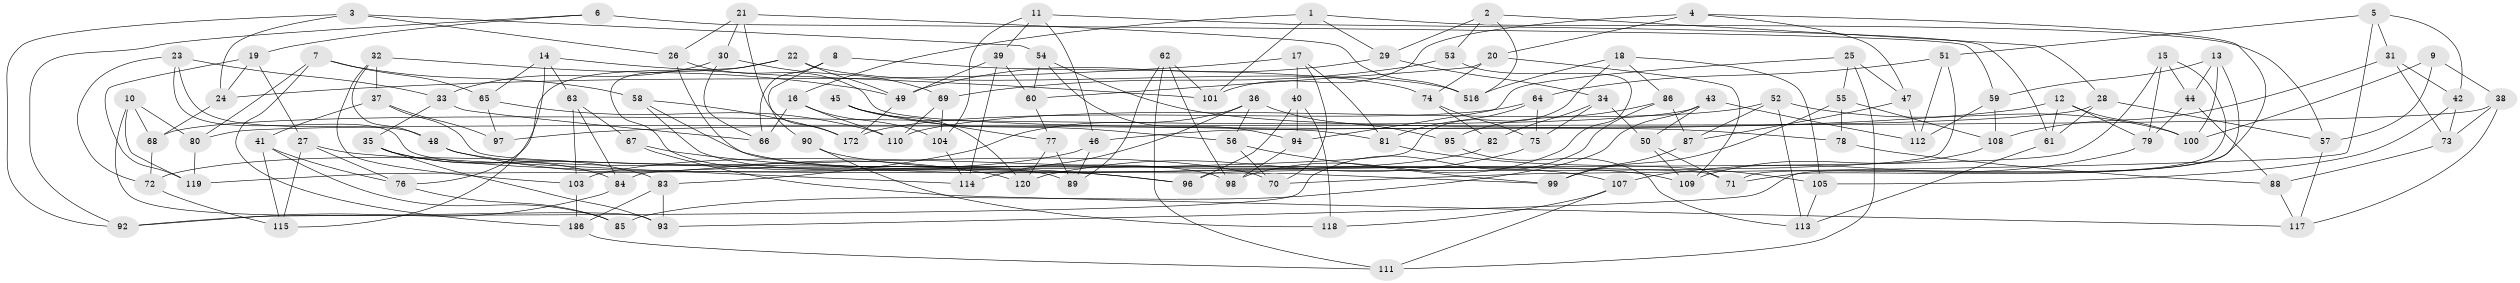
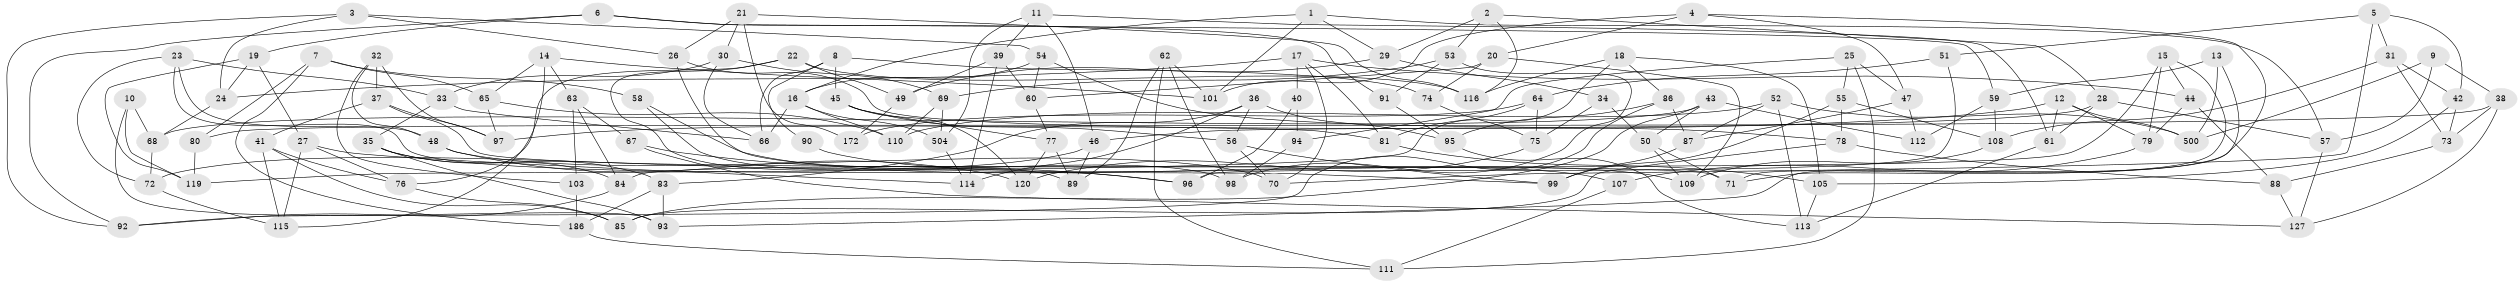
edge "32" -- "49": now "32" -- "97"
edge "13" -- "44": now "17" -- "44"
edge "8" -- "45": added
node "91": added
node "516": label "516" -> "116"
edge "51" -- "112": removed
edge "54" -- "94": now "54" -- "16"
edge "58" -- "172": removed
edge "10" -- "80": removed
node "104": label "104" -> "504"
node "82": removed
node "100": label "100" -> "500"
edge "78" -- "85": added
node "118": removed
node "117": label "117" -> "127"
